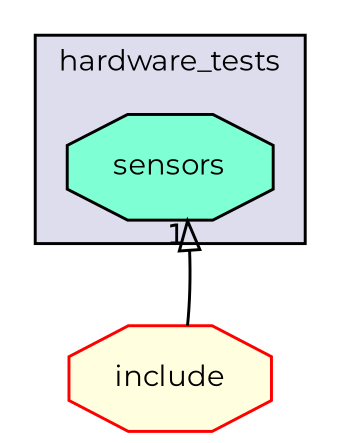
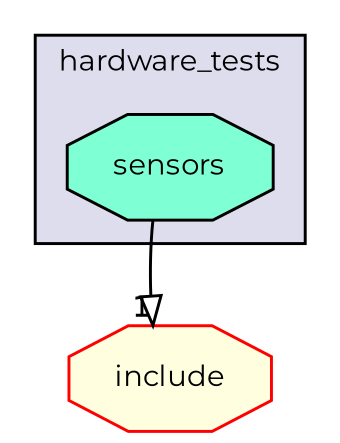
edge "include" -> "sensors": reversed
